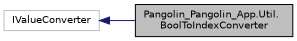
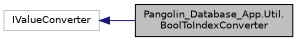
node "Pangolin_Pangolin_App.Util. BoolToIndexConverter": label "Pangolin_Pangolin_App.Util. BoolToIndexConverter" -> "Pangolin_Database_App.Util. BoolToIndexConverter"
